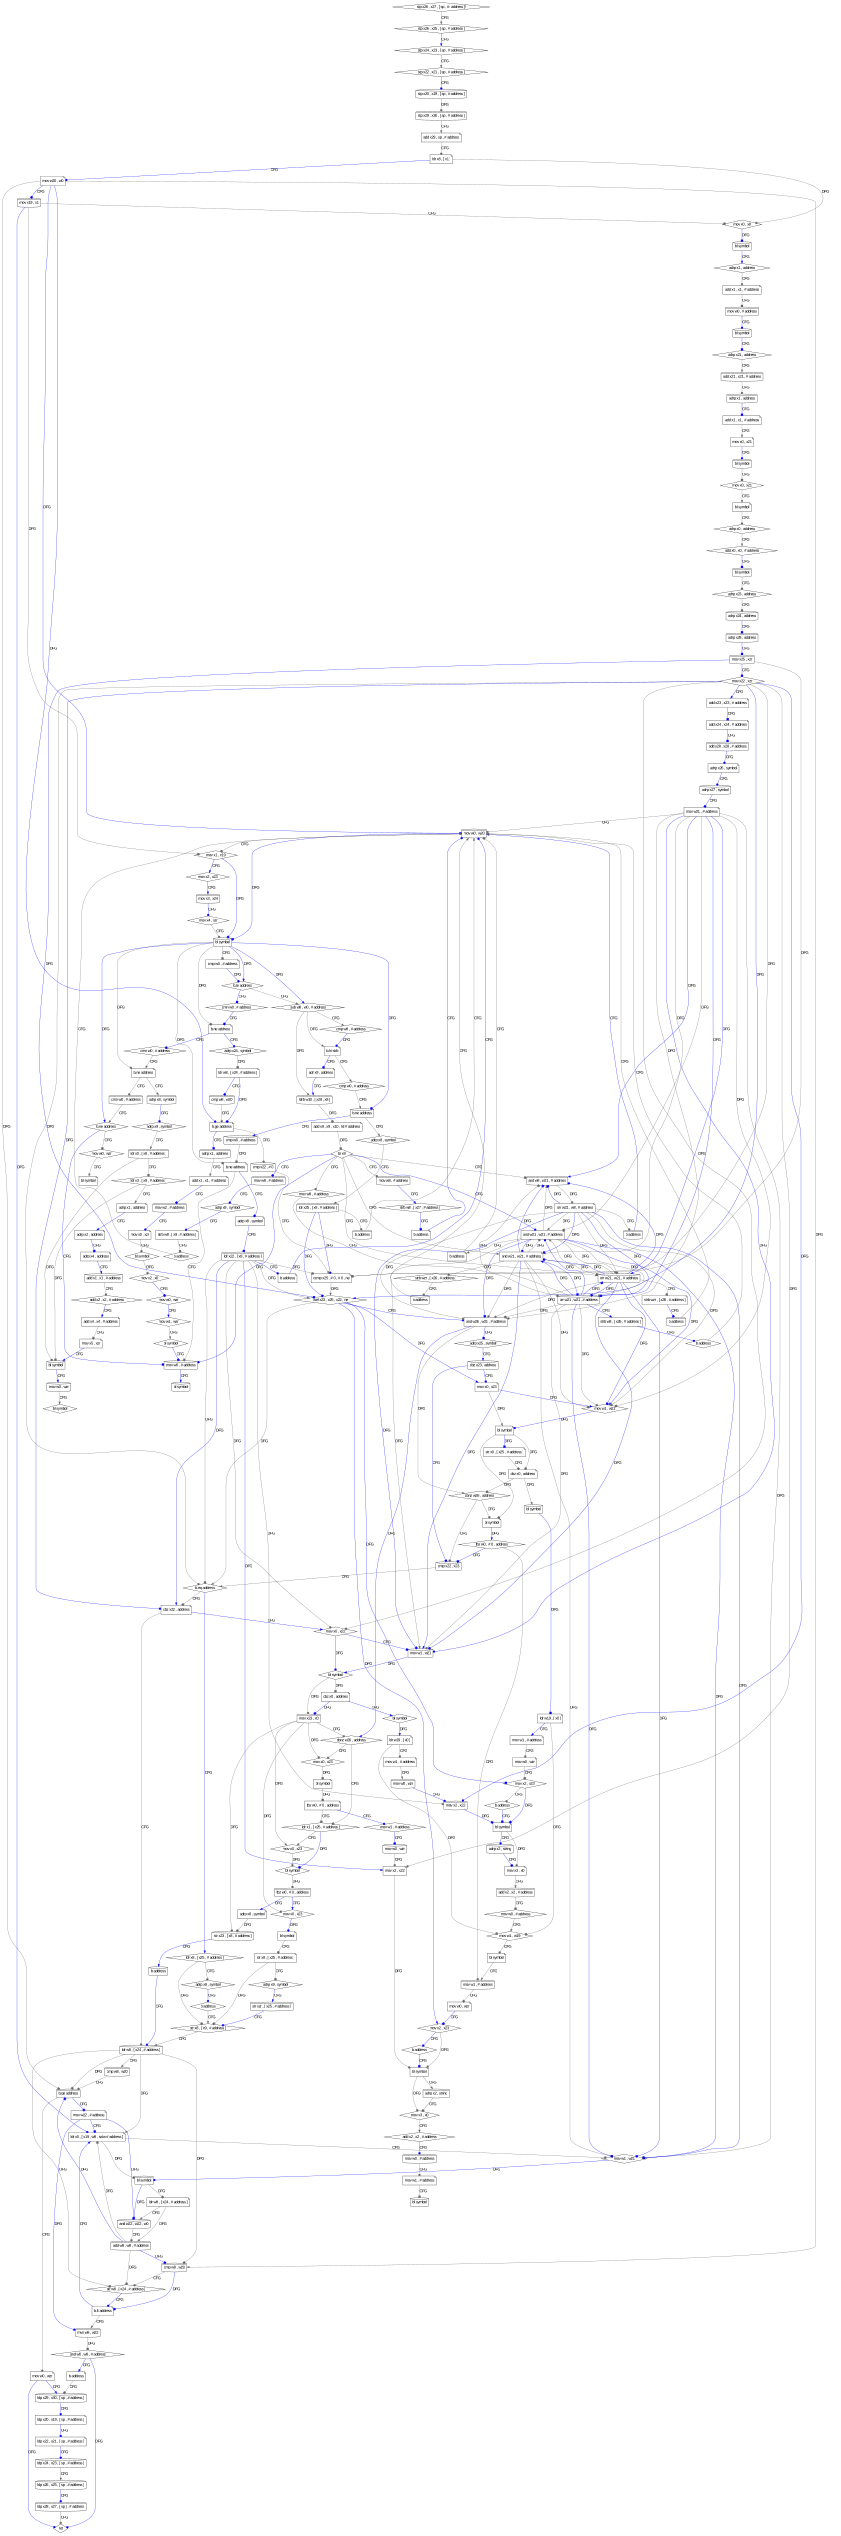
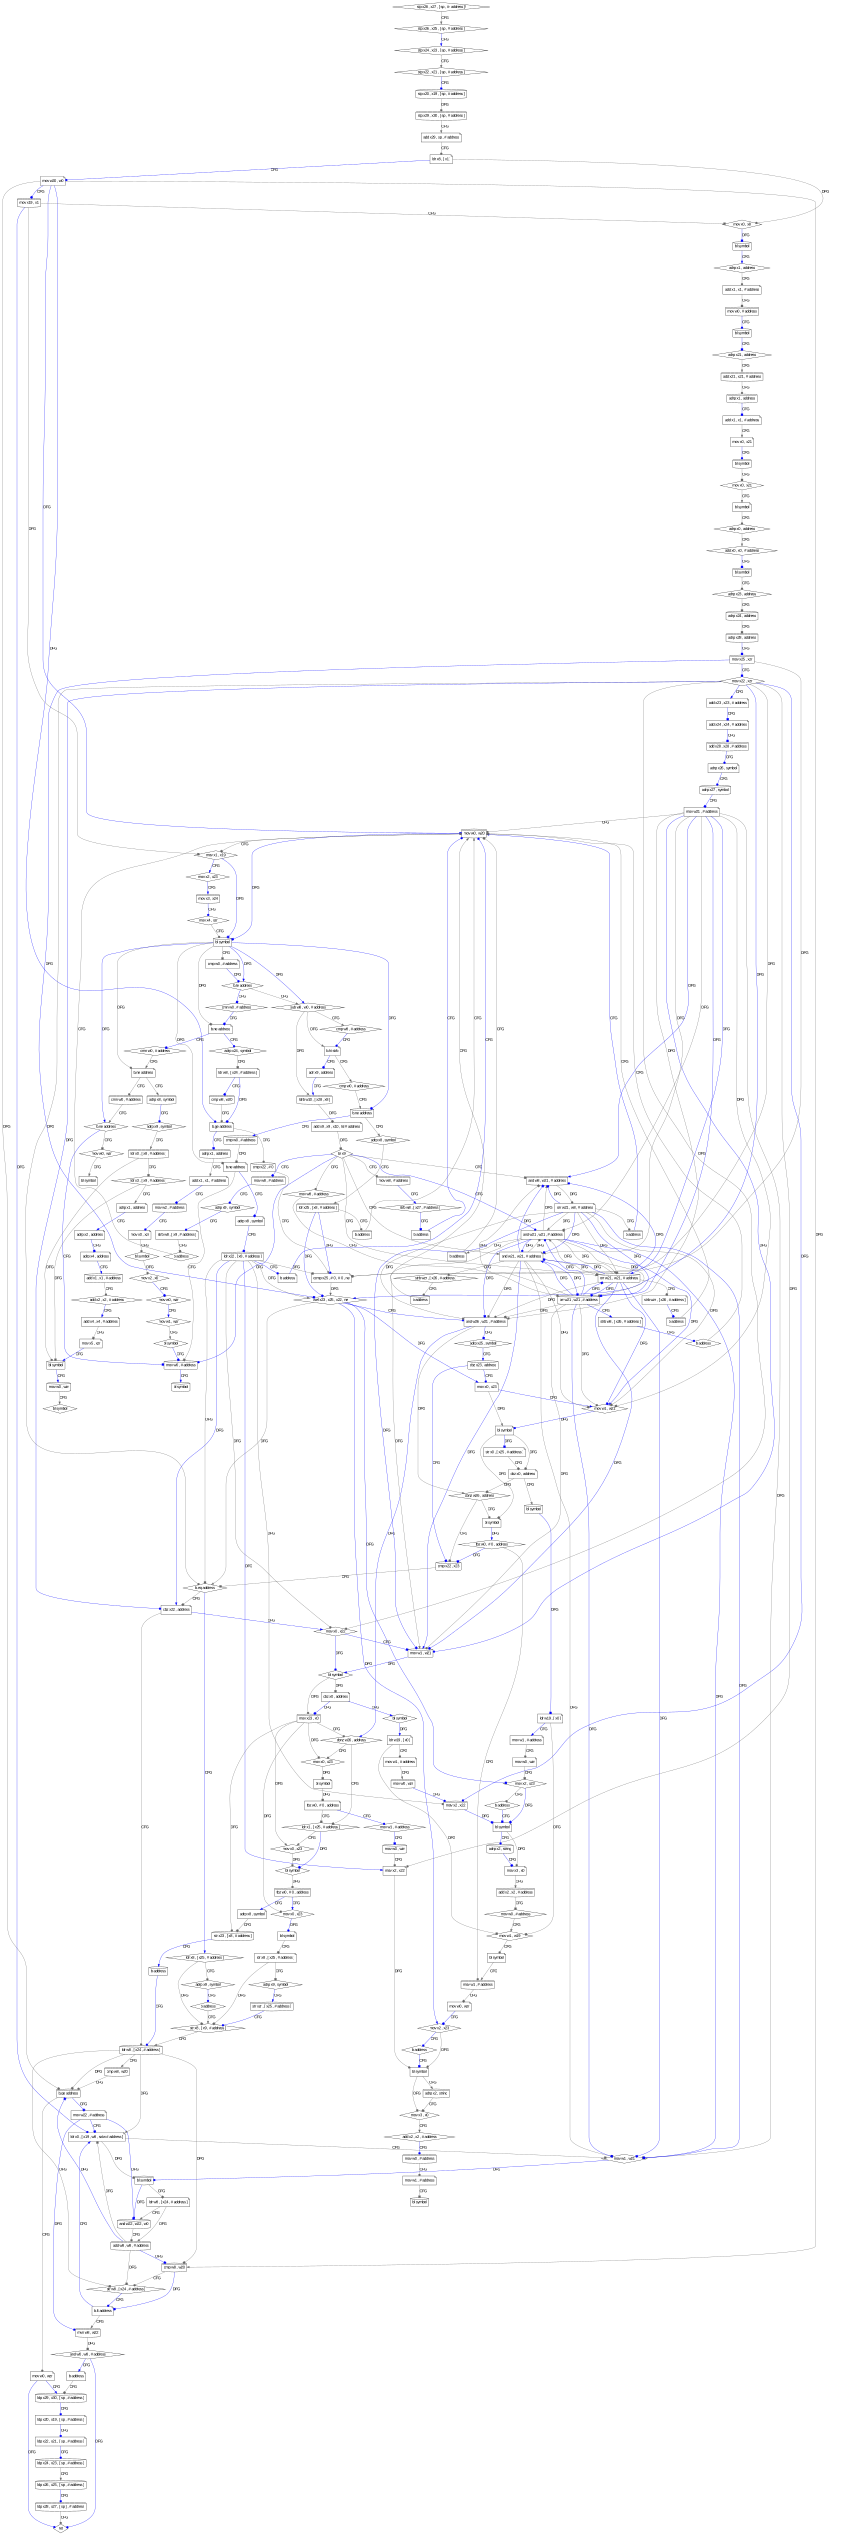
edge "adrp x24 , address" -> "adrp x28 , address": color blue -> gray40
edge "cmp x22 , x23" -> "b.eq address": arrowhead normal -> box
